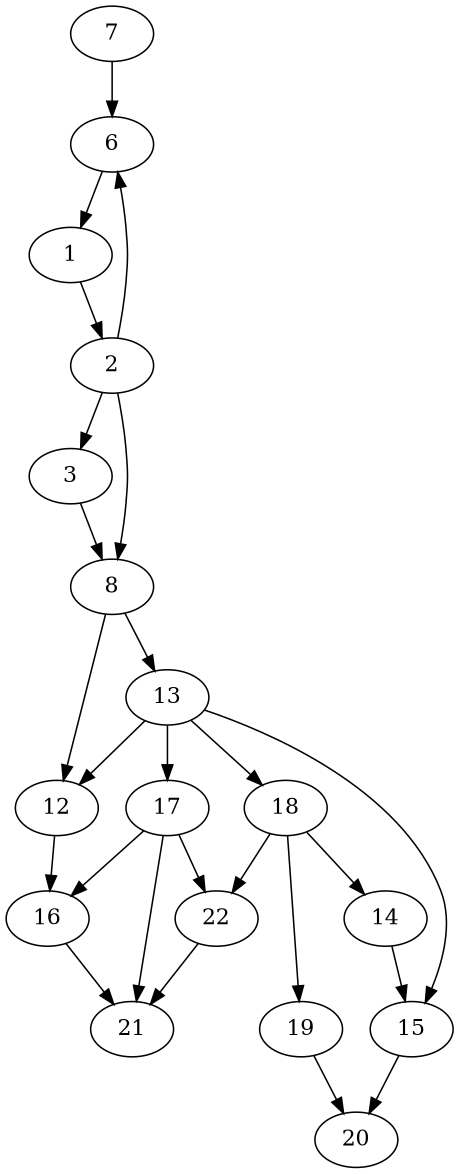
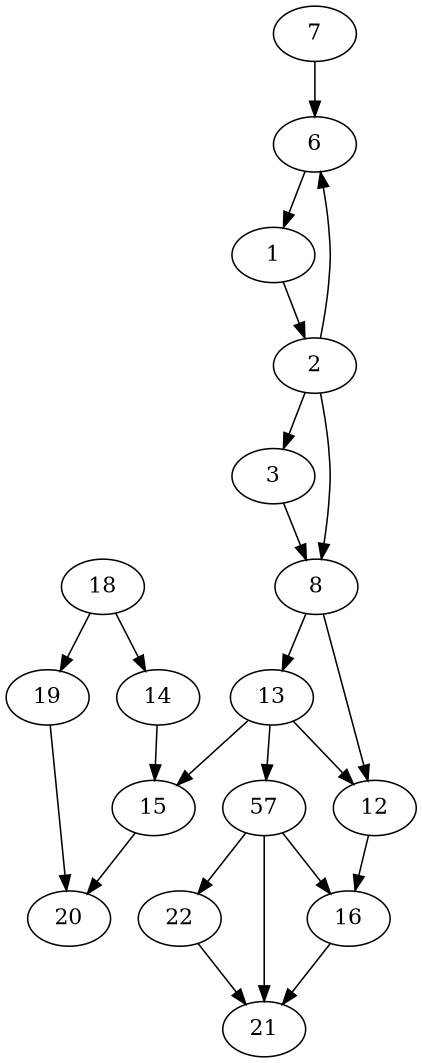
edge "13" -> "18": removed
node "17": label "17" -> "57"
edge "18" -> "22": removed
